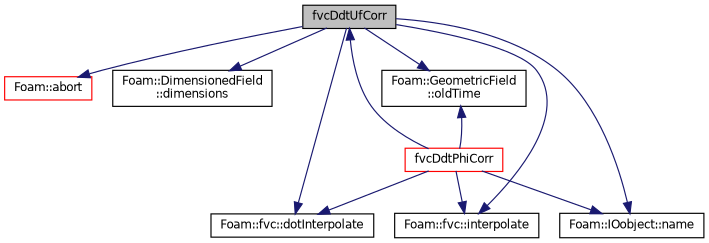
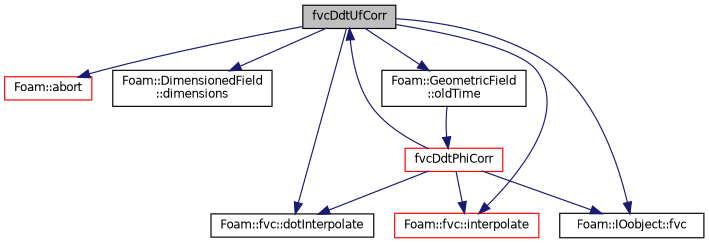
edge "fvcDdtPhiCorr" -> "Foam::GeometricField ::oldTime": reversed
node "Foam::fvc::interpolate": color black -> red
node "Foam::IOobject::name": label "Foam::IOobject::name" -> "Foam::IOobject::fvc"
